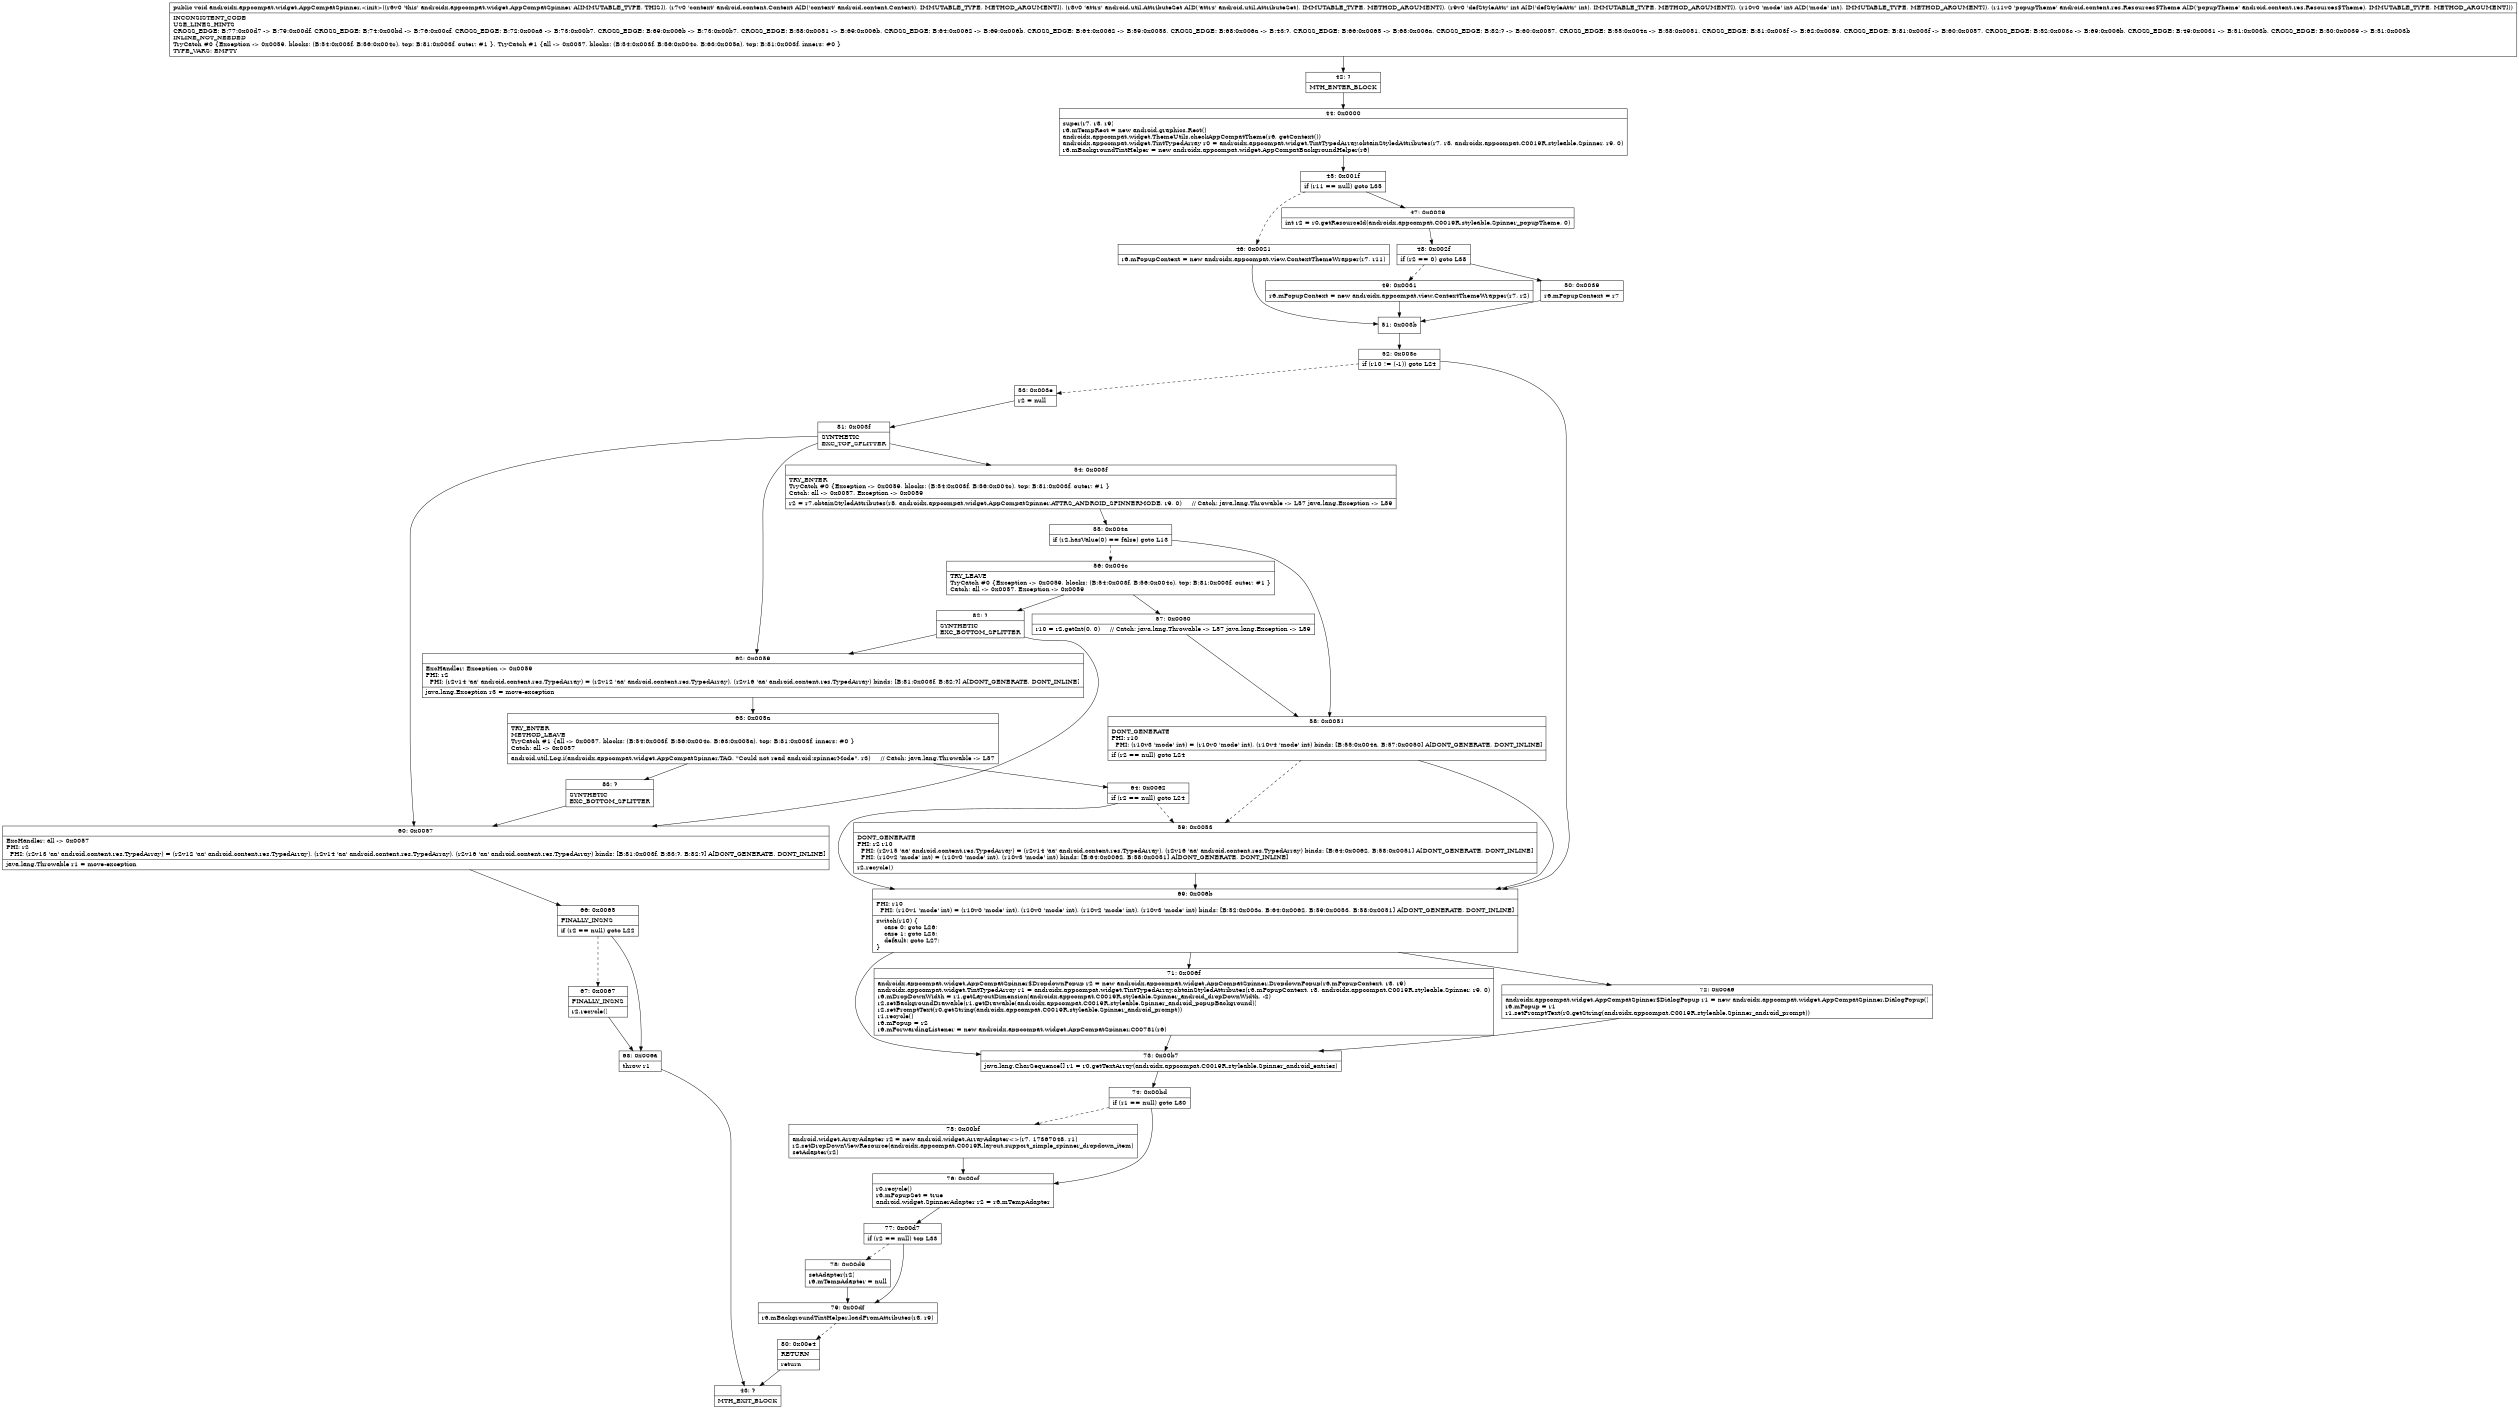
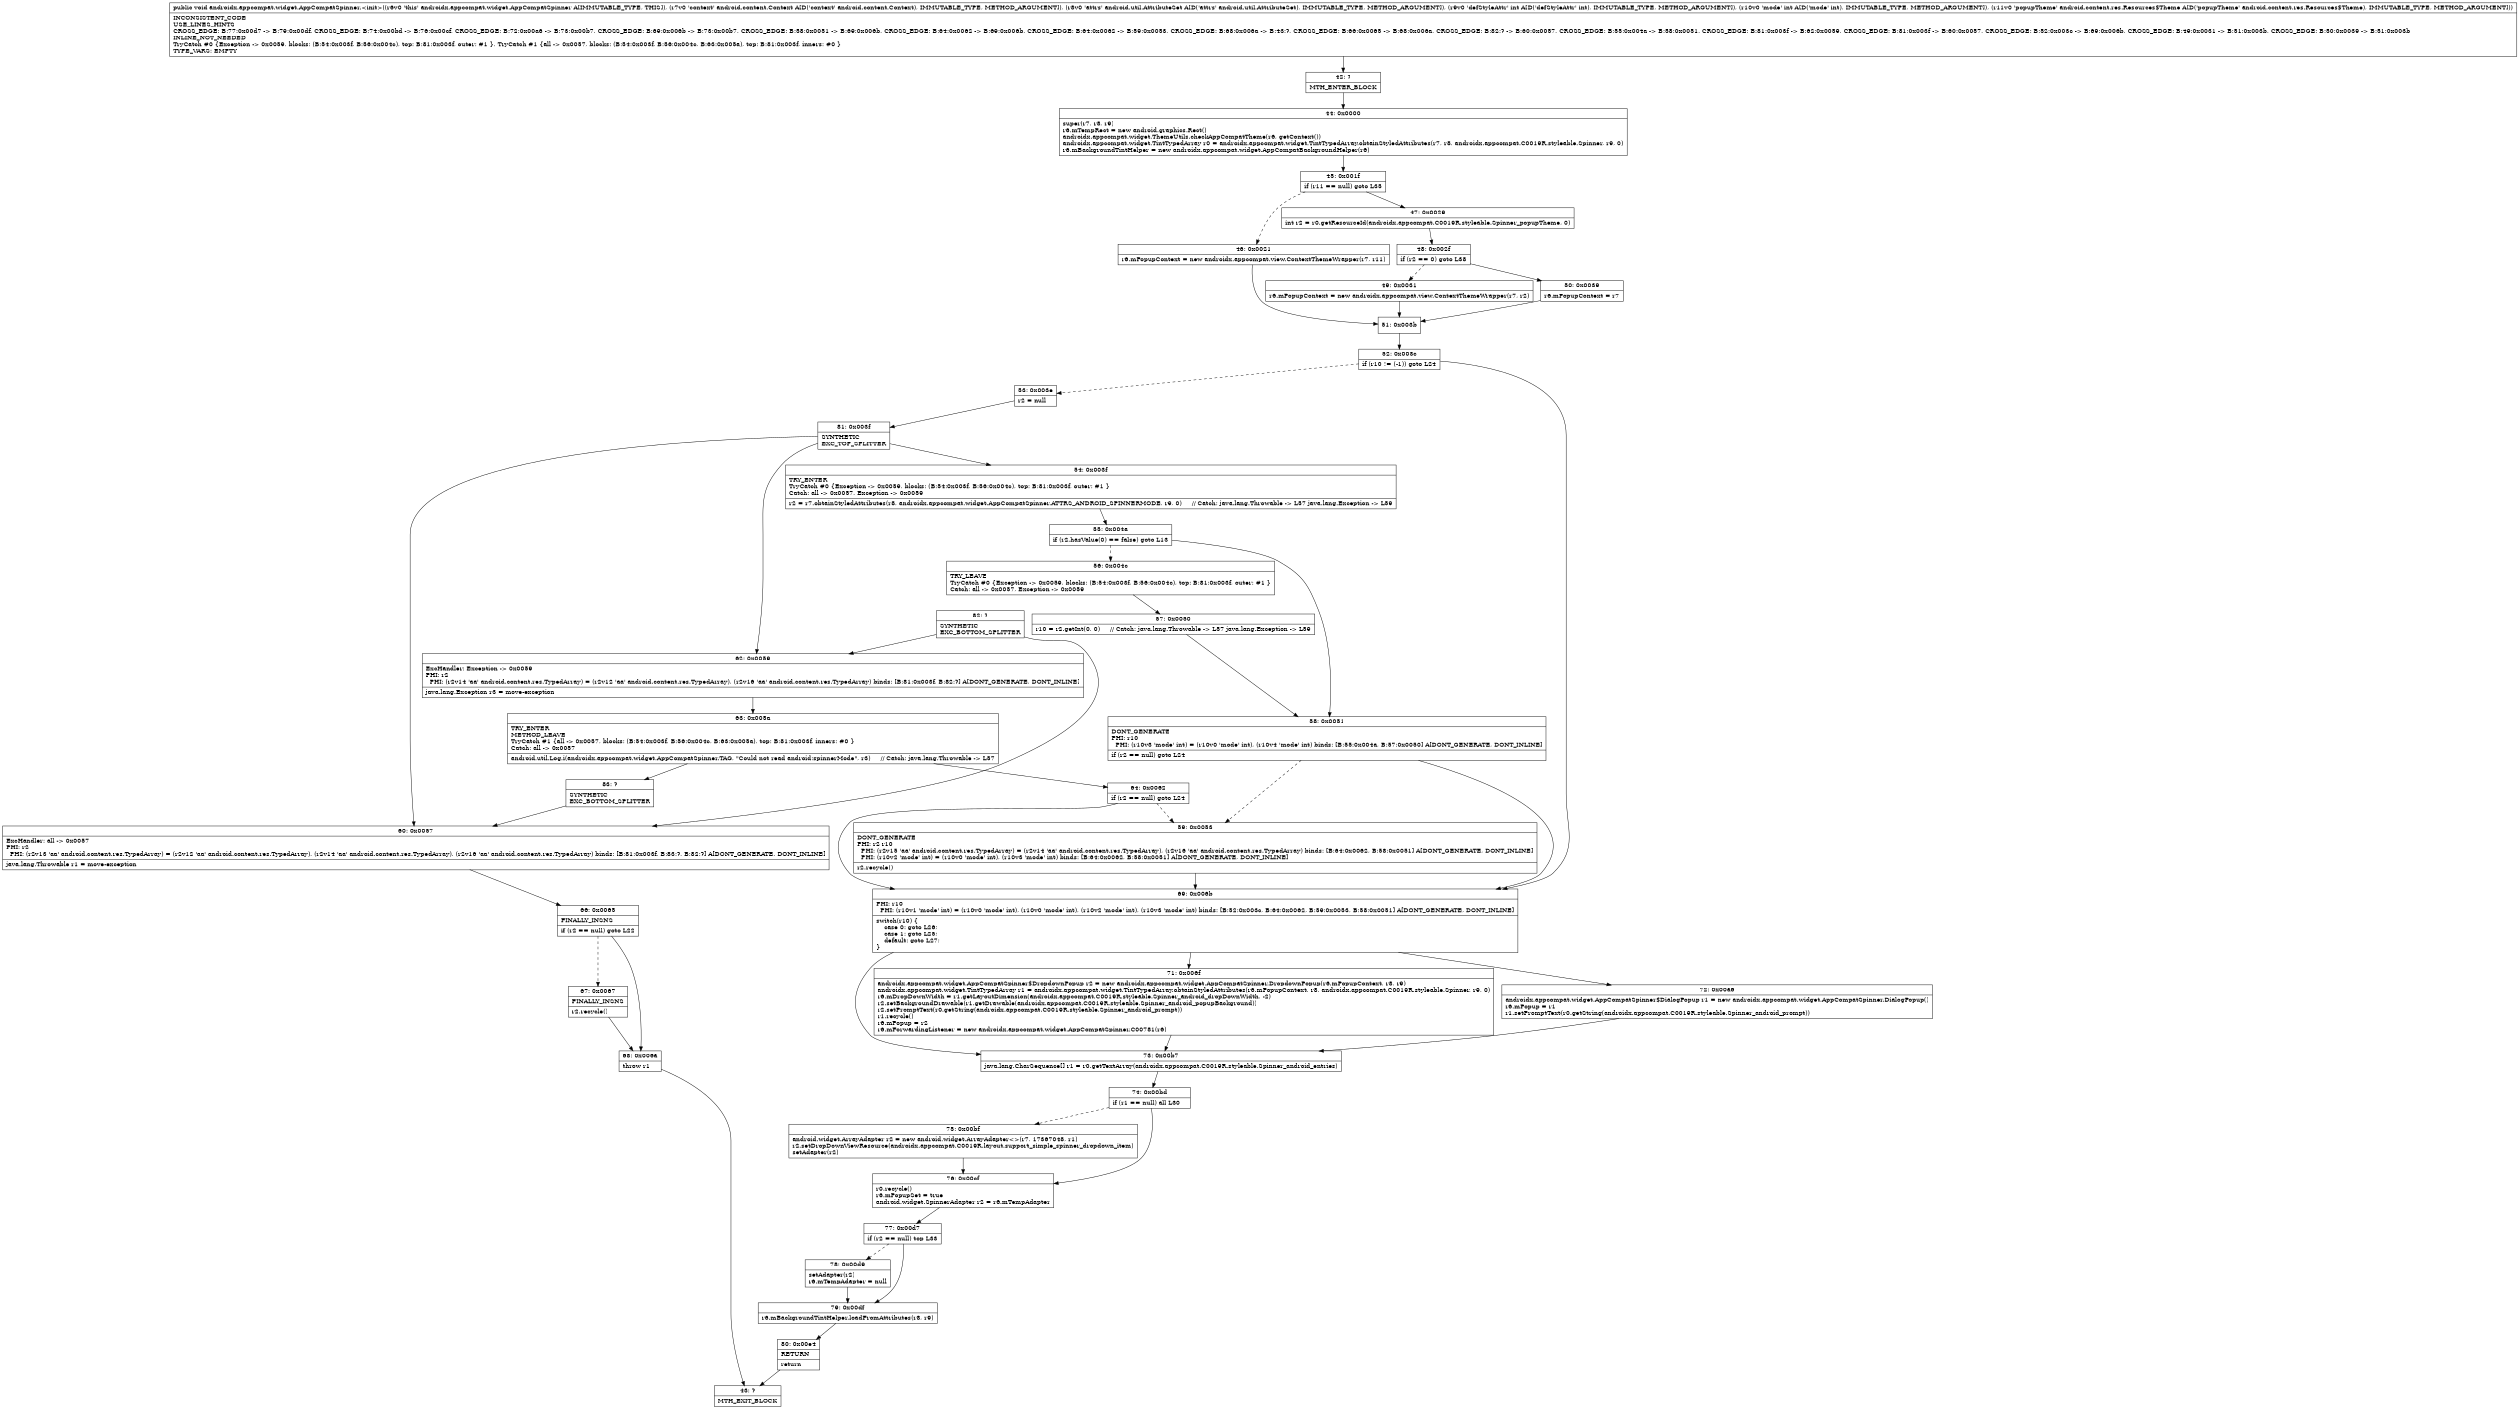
edge "56: 0x004c" -> "82: ?": removed
node "74: 0x00bd": text "if (r1 == null) goto L30" -> "if (r1 == null) all L30"
edge "79: 0x00df" -> "80: 0x00e4": style dashed -> solid
